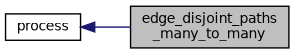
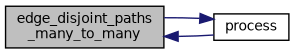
edge "process" -> "edge_disjoint_paths _many_to_many": added
